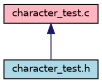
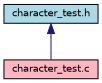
edge "character_test.h" -> "character_test.c": reversed
